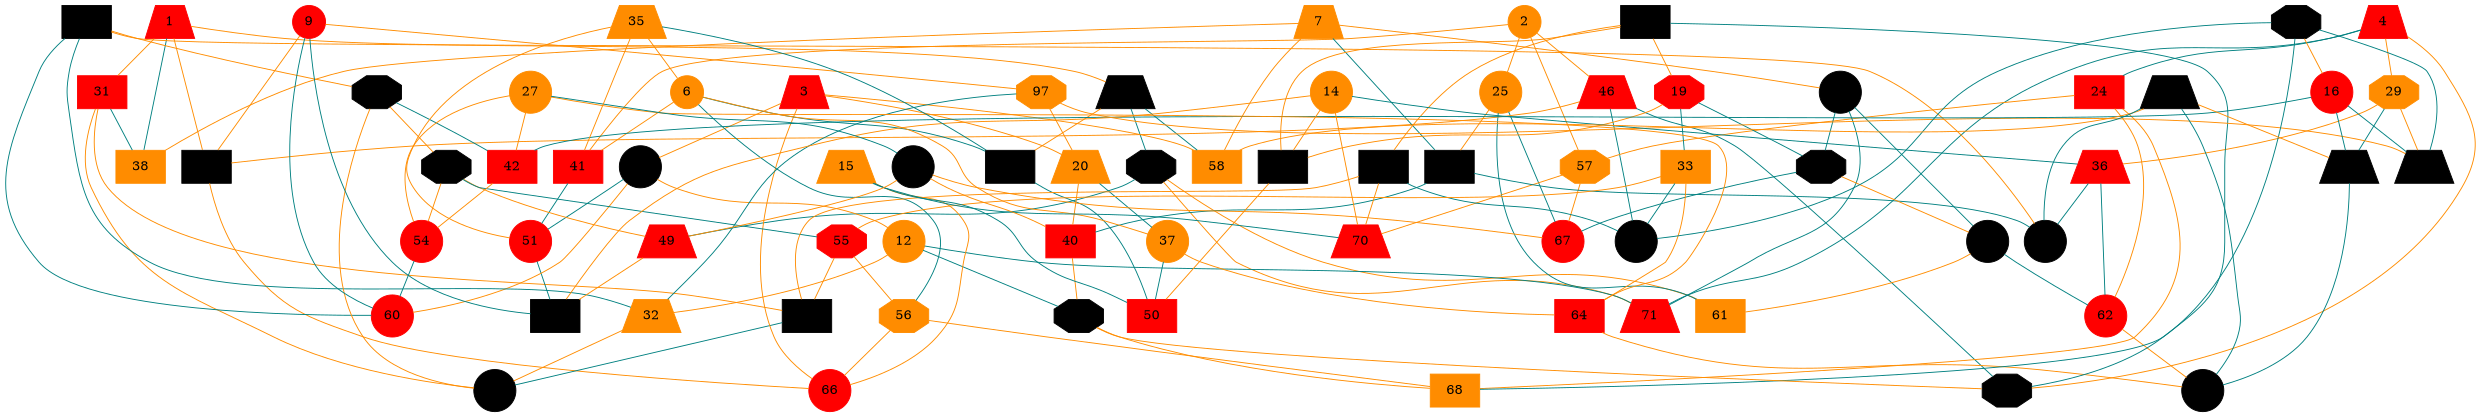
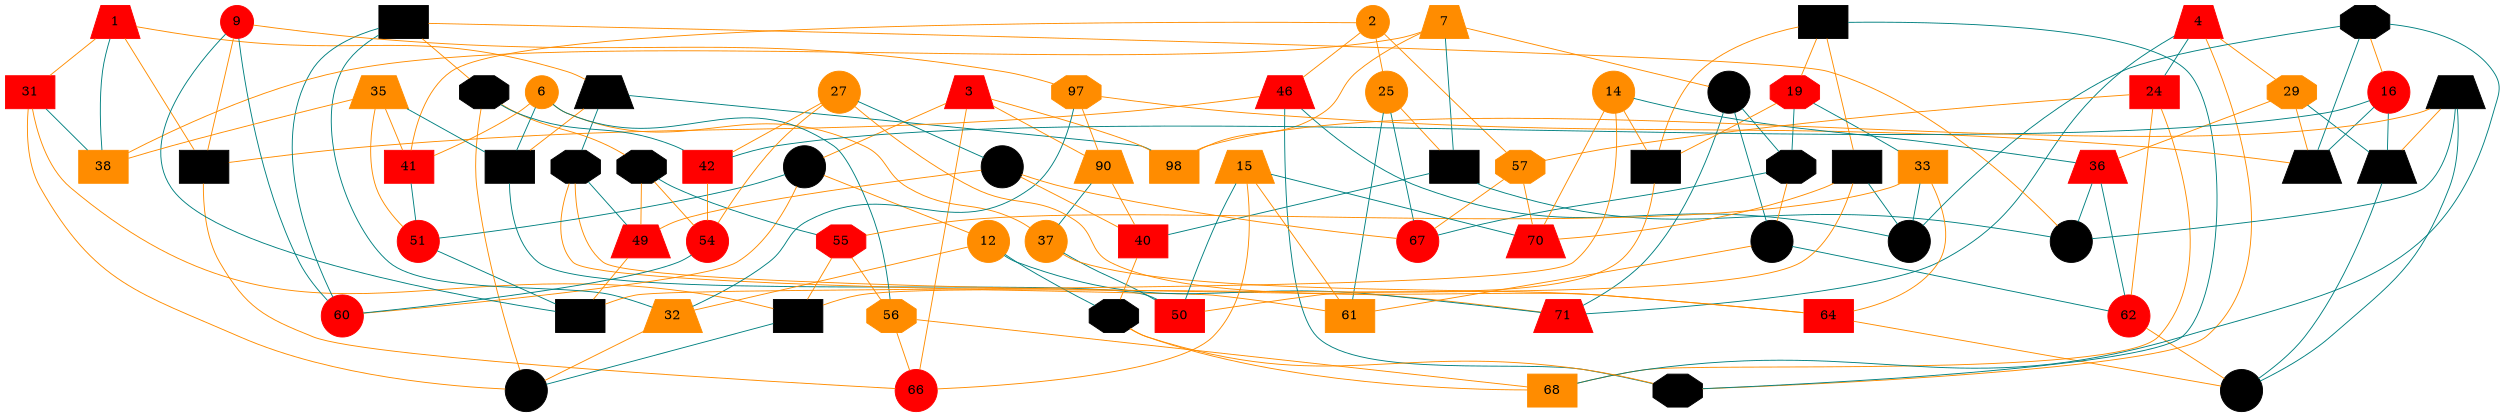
edge "35" -- "6": now "35" -- "38"
node "20": label "20" -> "90"
node "58": label "58" -> "98"
edge "15" -- "61": added
